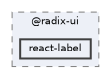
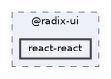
node "react-label": label "react-label" -> "react-react"
